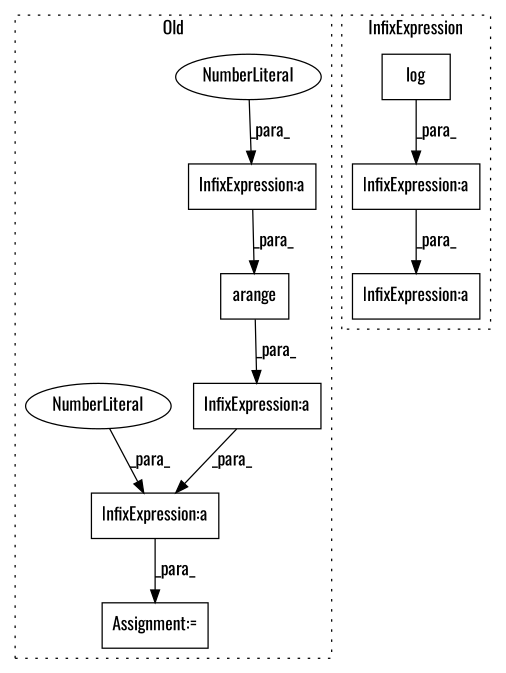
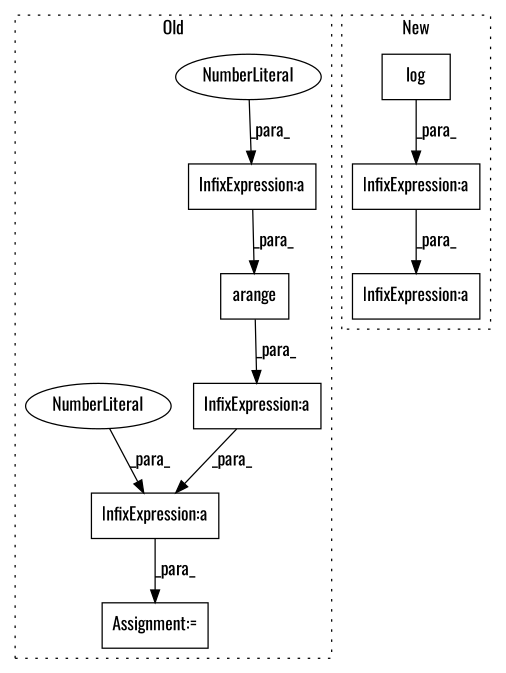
cluster "InfixExpression": label "InfixExpression" -> "New"
